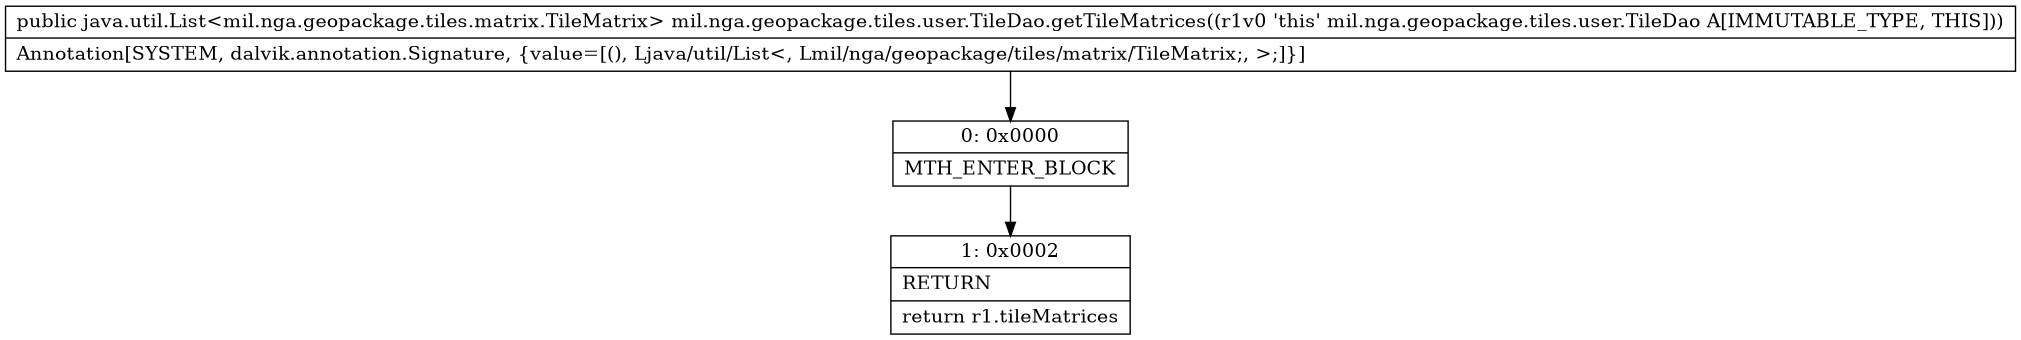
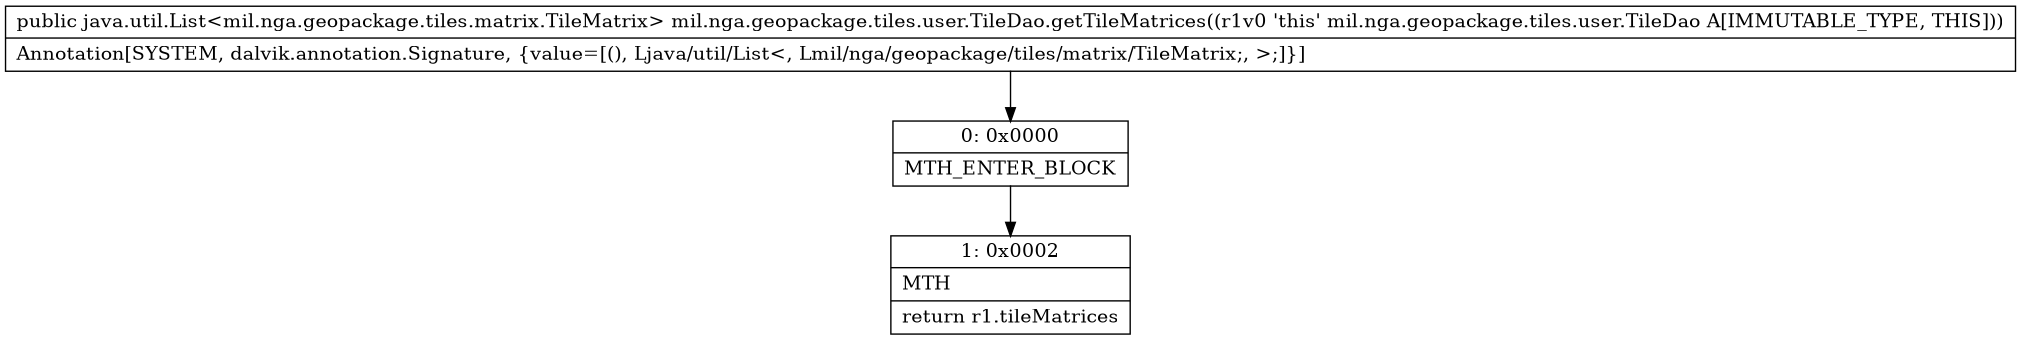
node "1: 0x0002": text "RETURN" -> "MTH"
